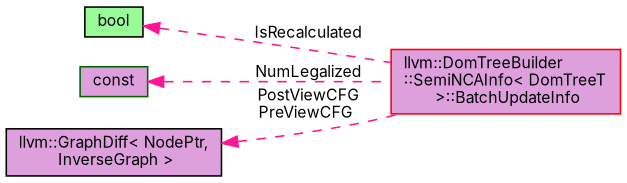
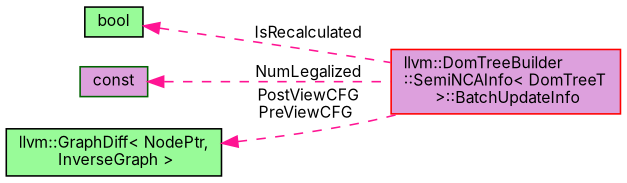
node "llvm::GraphDiff< NodePtr, InverseGraph >": fillcolor plum -> palegreen
